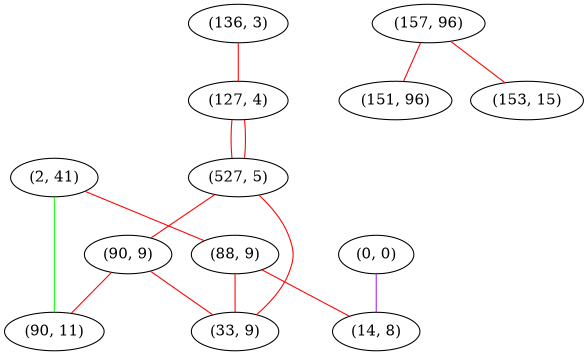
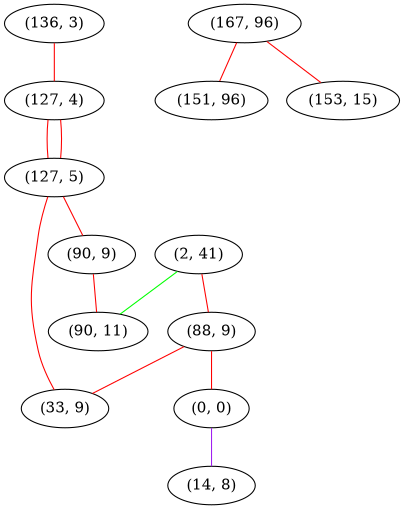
node "(157, 96)": label "(157, 96)" -> "(167, 96)"
node "(527, 5)": label "(527, 5)" -> "(127, 5)"
edge "(90, 9)" -- "(33, 9)": removed
edge "(88, 9)" -- "(14, 8)": now "(88, 9)" -- "(0, 0)"
